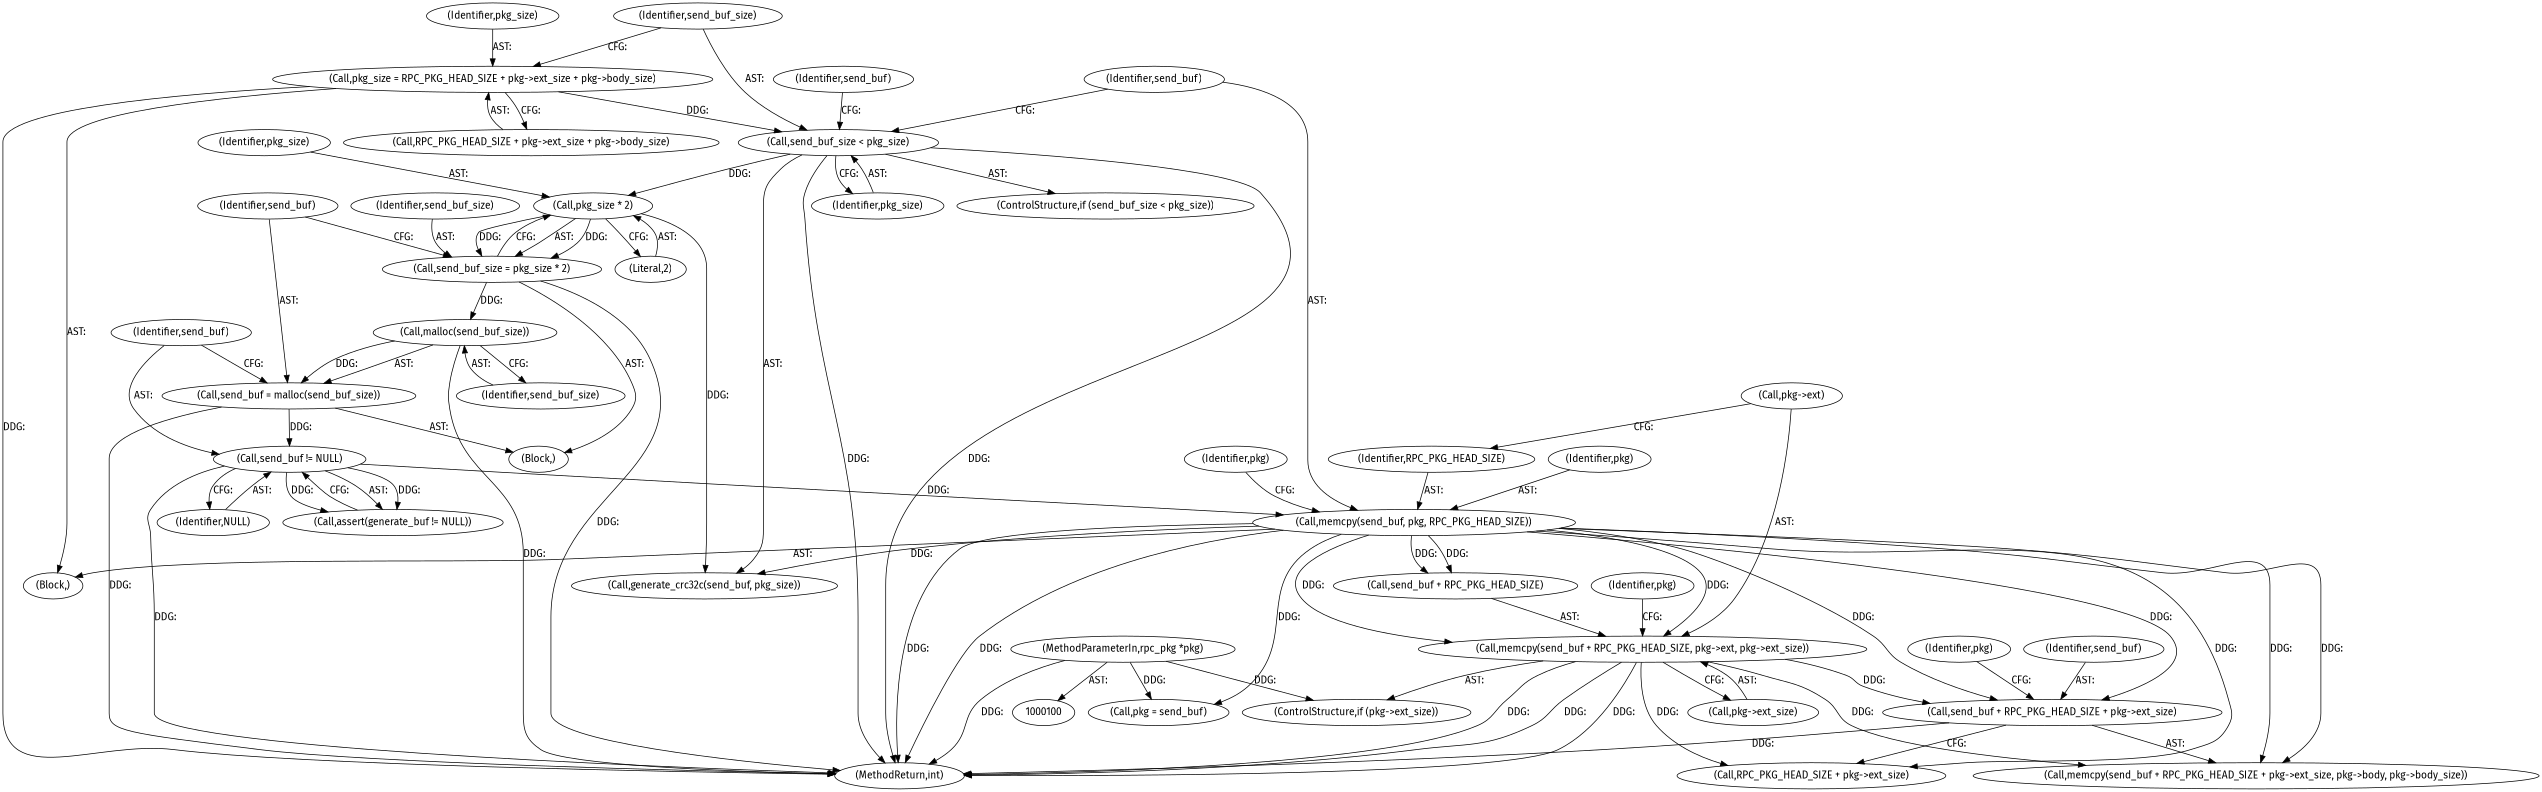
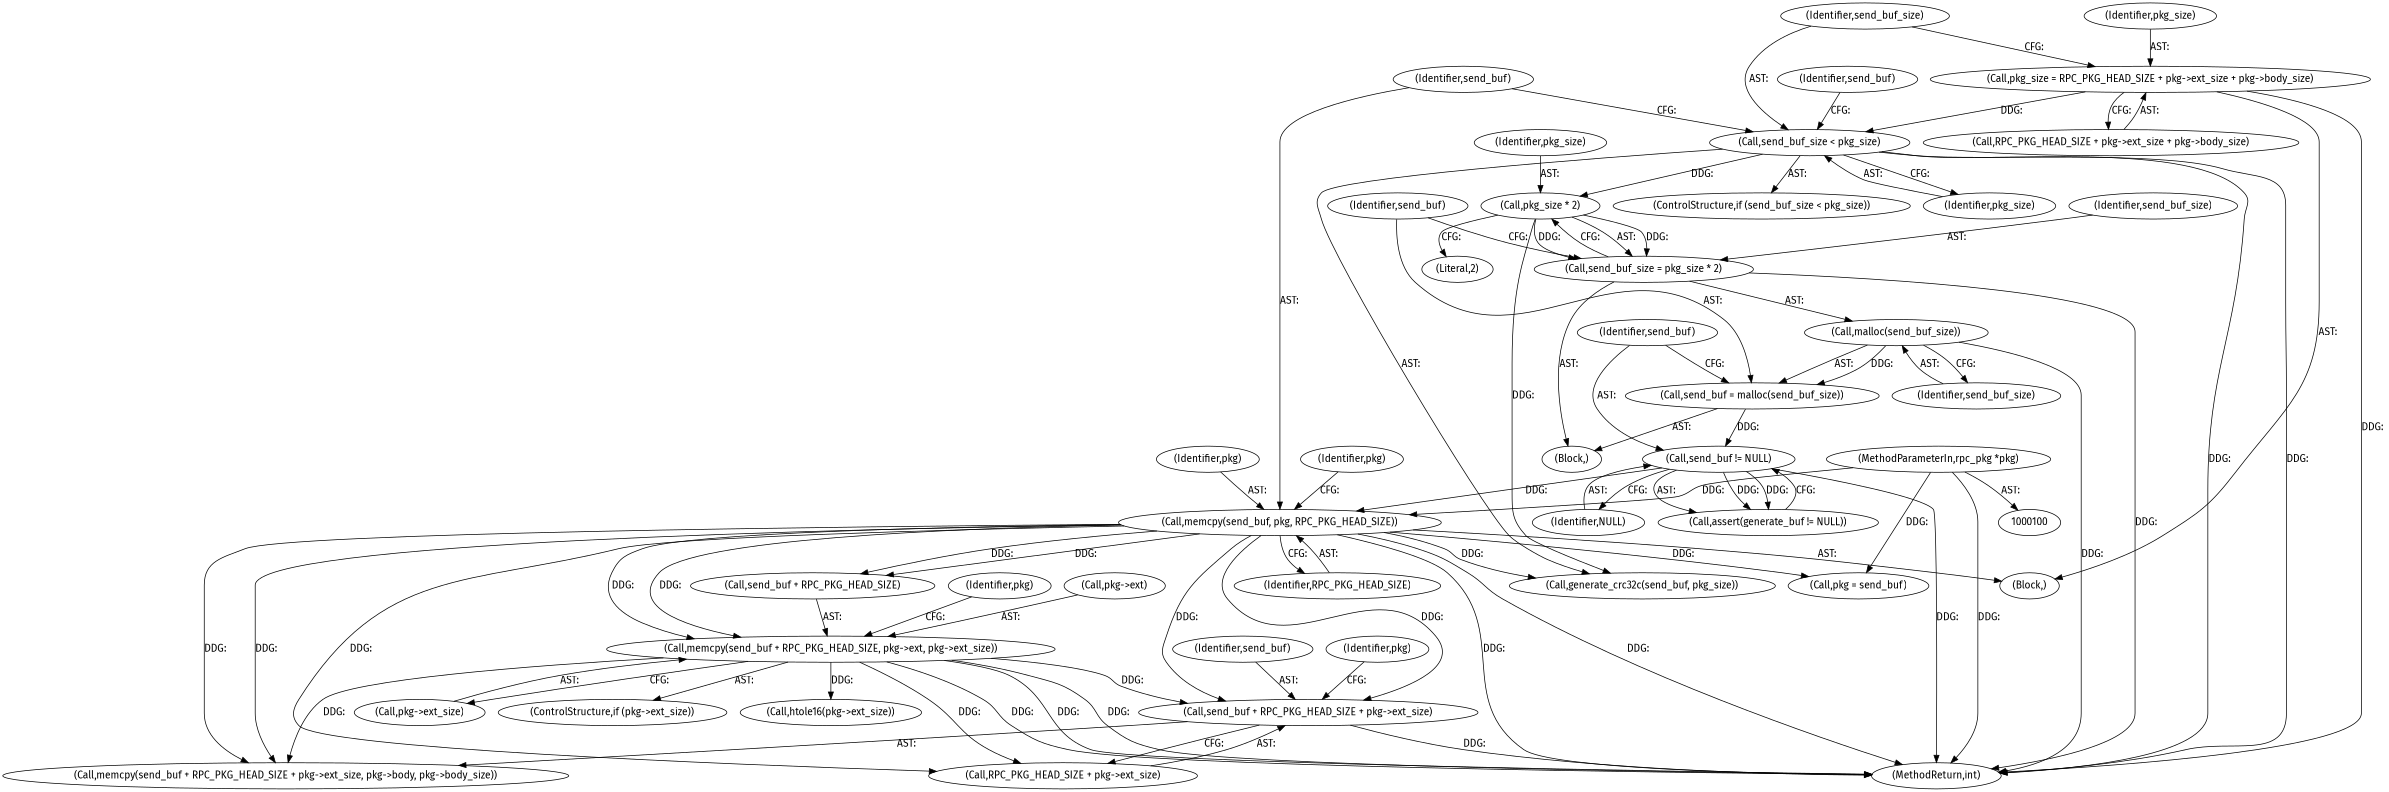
edge "(Literal,2)" -> "(Call,pkg_size * 2)": removed, label "AST:"
edge "(Call,send_buf_size = pkg_size * 2)" -> "(Call,malloc(send_buf_size))": label "DDG: " -> "AST: "
edge "(Call,pkg->ext)" -> "(Identifier,RPC_PKG_HEAD_SIZE)": now "(Call,memcpy(send_buf, pkg, RPC_PKG_HEAD_SIZE))" -> "(Identifier,RPC_PKG_HEAD_SIZE)"
edge "(MethodParameterIn,rpc_pkg *pkg)" -> "(ControlStructure,if (pkg->ext_size))": now "(MethodParameterIn,rpc_pkg *pkg)" -> "(Call,memcpy(send_buf, pkg, RPC_PKG_HEAD_SIZE))"
node "(Call,htole16(pkg->ext_size))": added
edge "(Call,send_buf = malloc(send_buf_size))" -> "(MethodReturn,int)": removed, label "DDG:"
edge "(Call,RPC_PKG_HEAD_SIZE + pkg->ext_size)" -> "(Call,send_buf + RPC_PKG_HEAD_SIZE + pkg->ext_size)": added, label "AST:"
